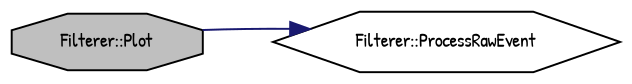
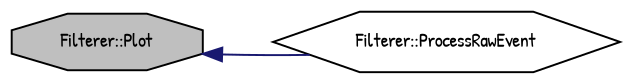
edge "Filterer::Plot" -> "Filterer::ProcessRawEvent": reversed
